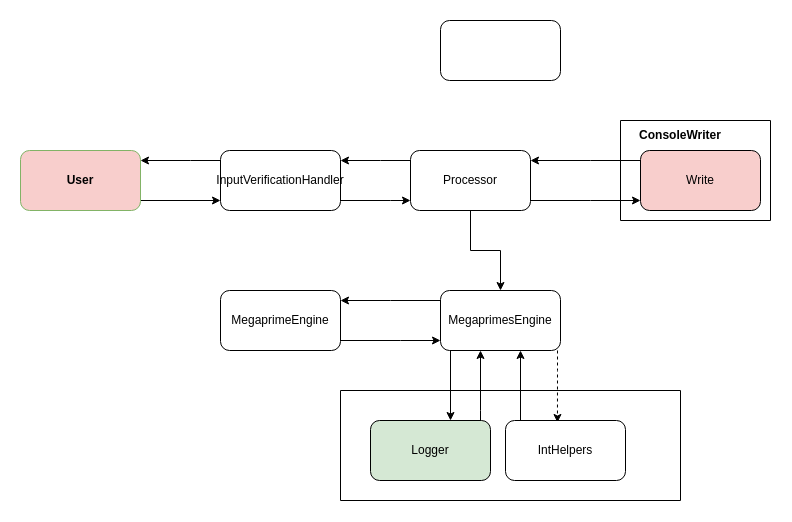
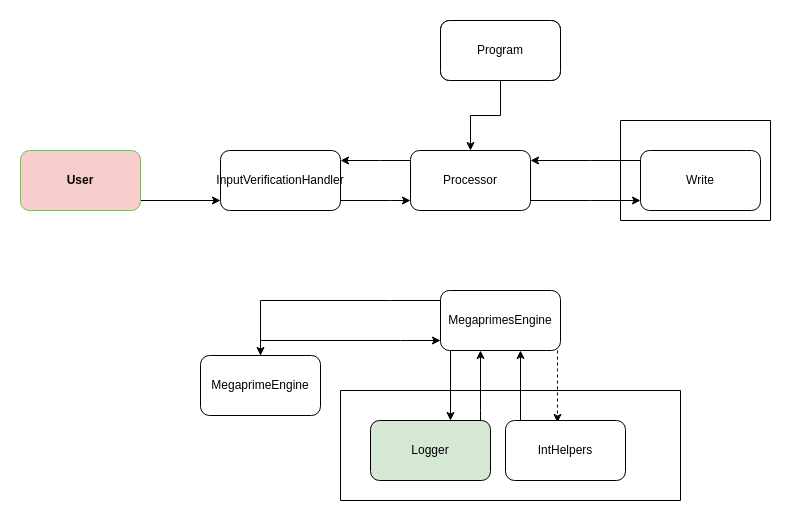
node "Program": added
edge "Program" -> "Processor": added
node "ConsoleWriter": removed
edge "InputVerificationHandler" -> "User": removed
node "Write": fillcolor #f8cecc -> #ffffff
edge "Processor" -> "MegaprimesEngine": removed
node "MegaprimeEngine": moved (281, 321) -> (261, 386)
